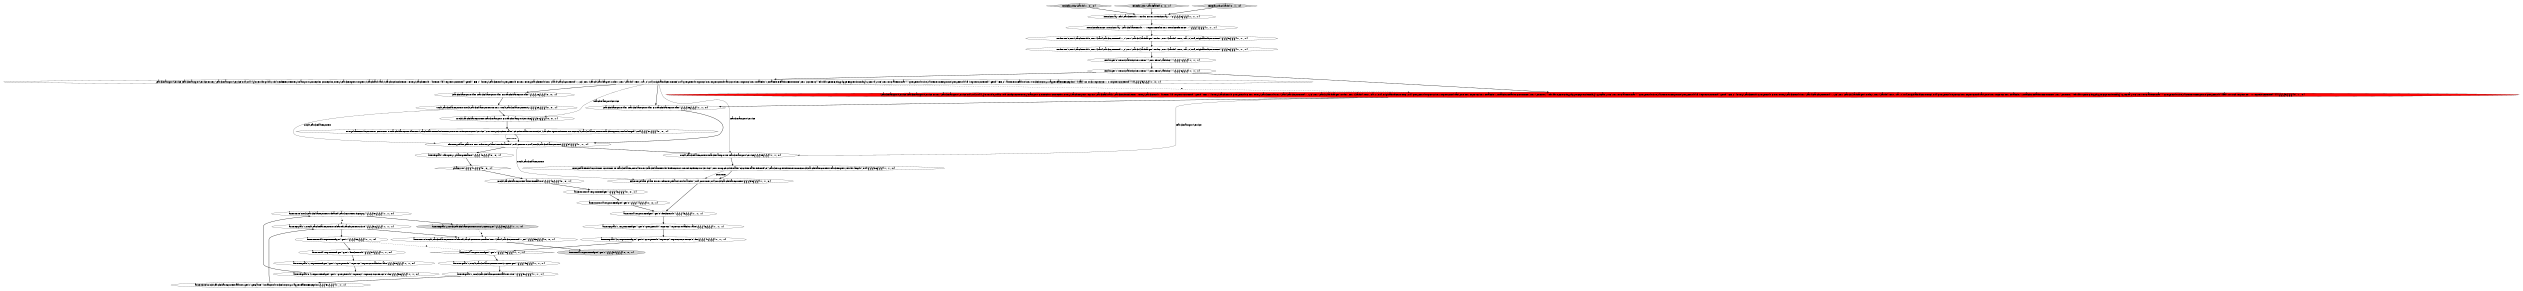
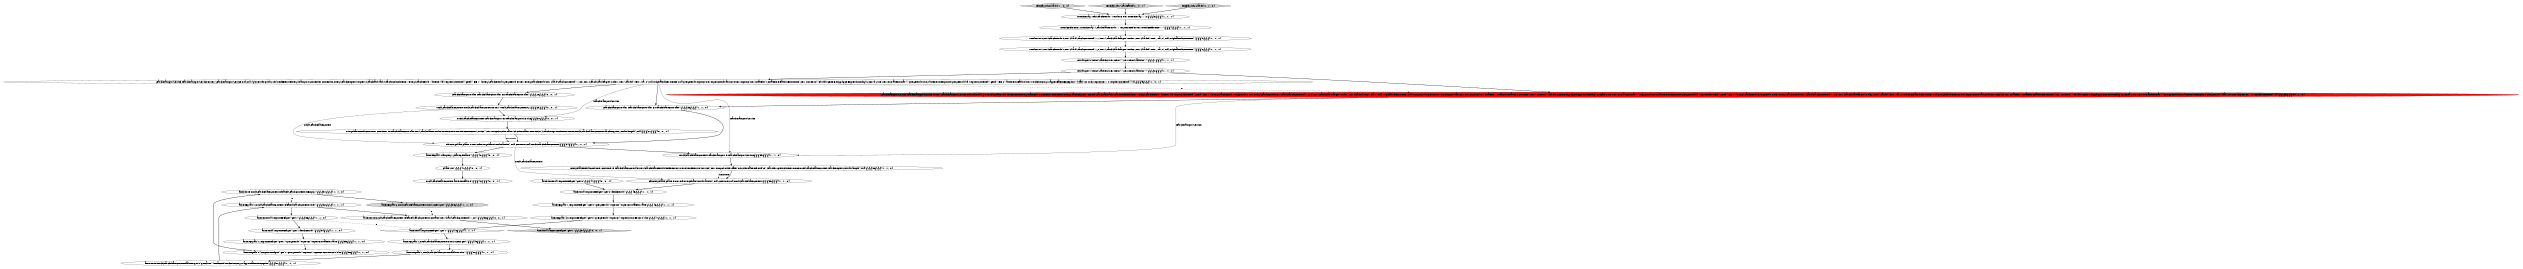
node "phase.run()@@@41@@@['0', '0', '1']": shape diamond -> ellipse
node "assertNotNull(responseRef.get())@@@43@@@['0', '0', '1']": removed
node "assertNull(responseRef.get().get(1))@@@54@@@['0', '0', '1']": shape ellipse -> diamond
